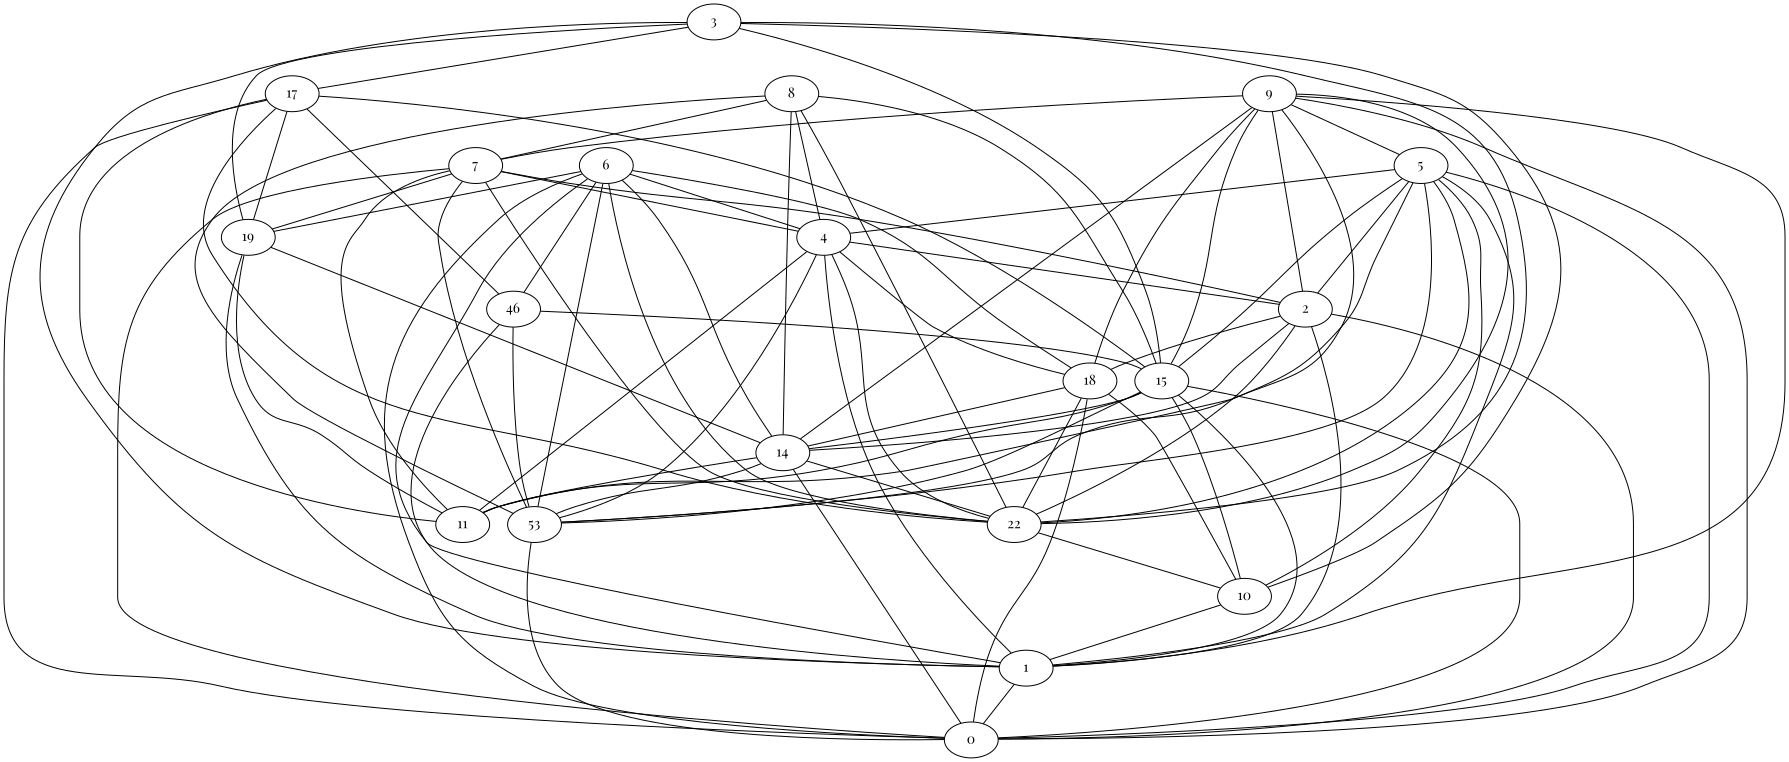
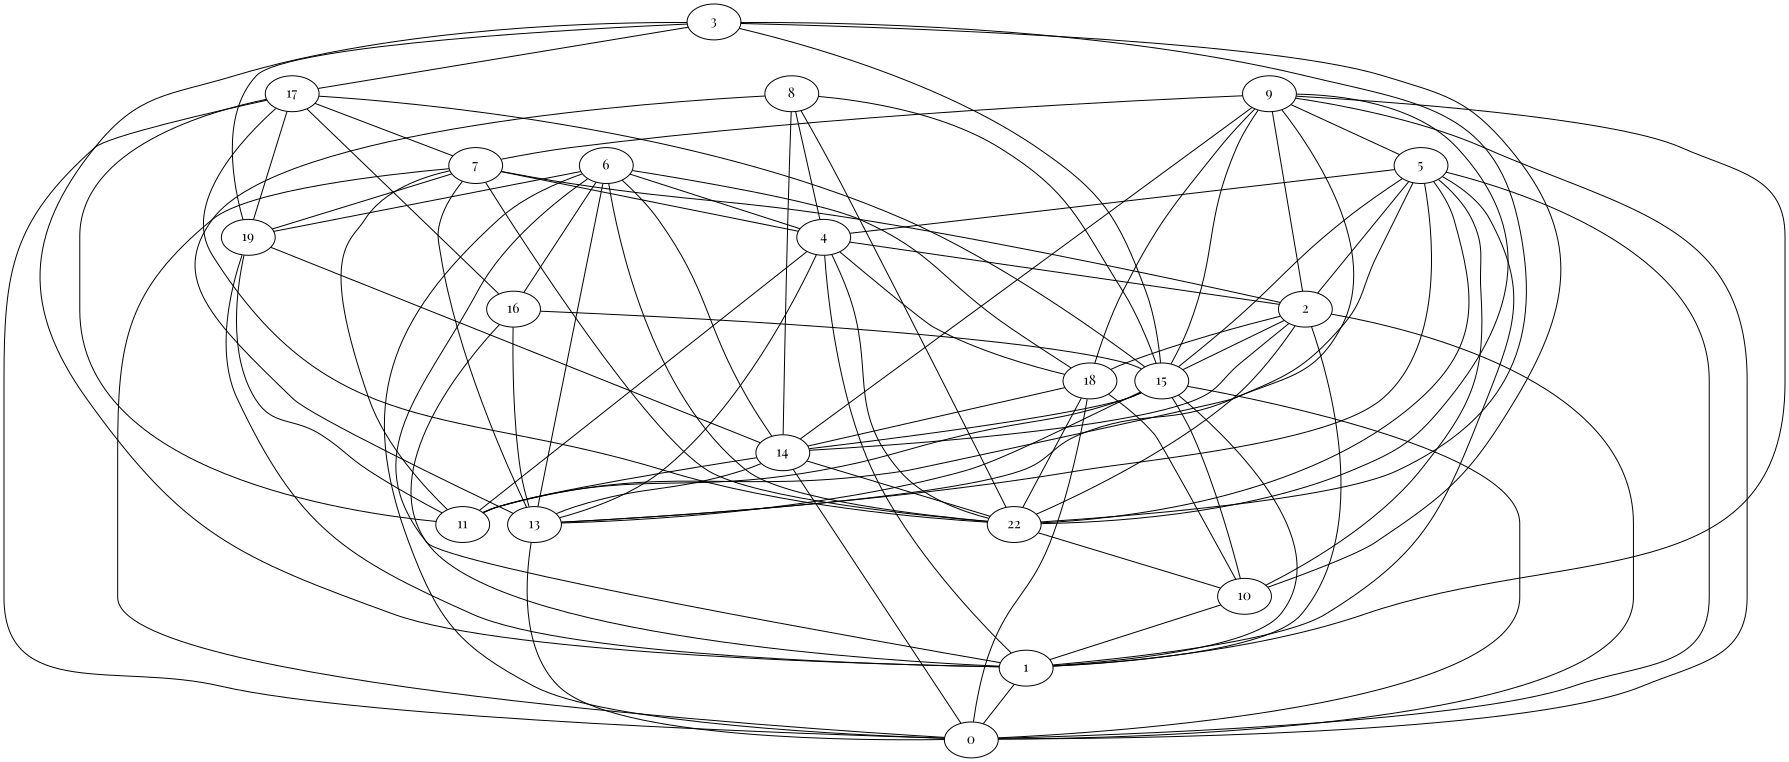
edge "8" -- "7": now "17" -- "7"
node "46": label "46" -> "16"
edge "2" -- "15": added
node "53": label "53" -> "13"
